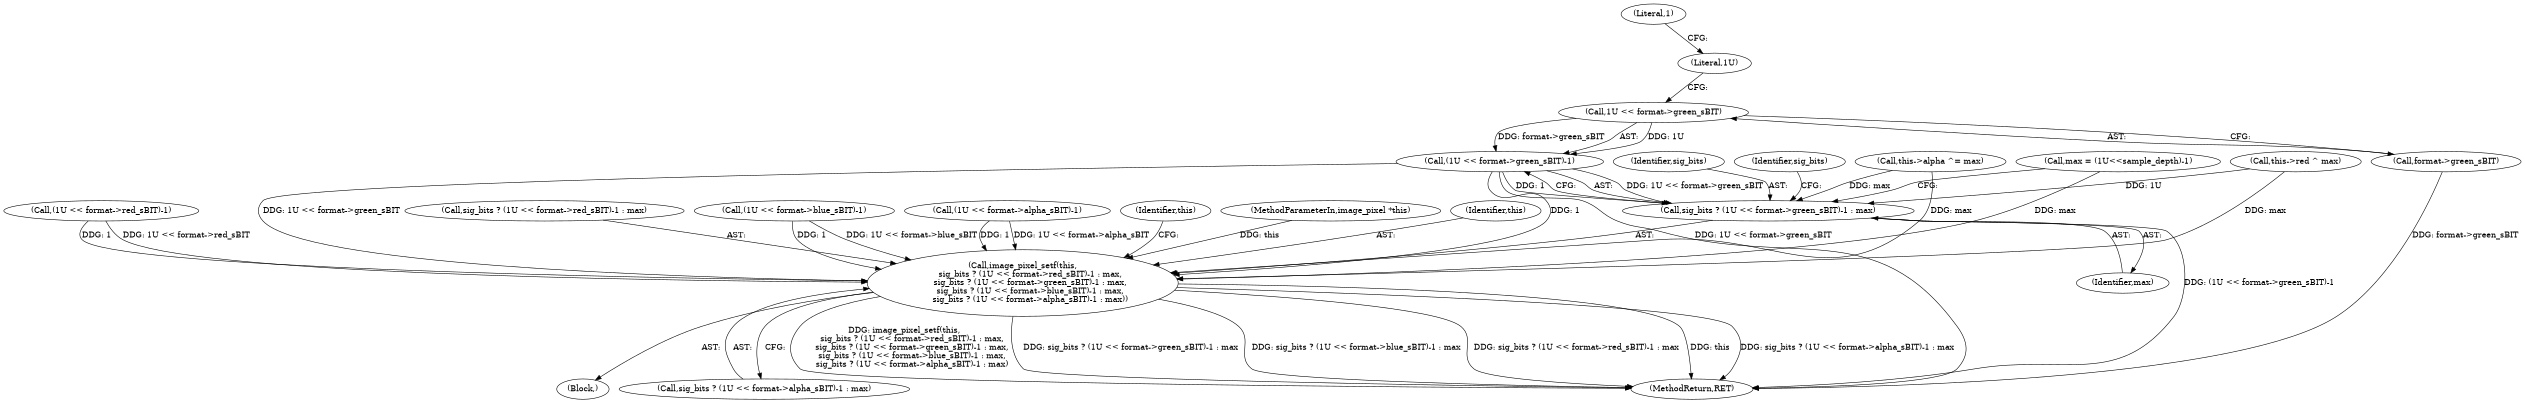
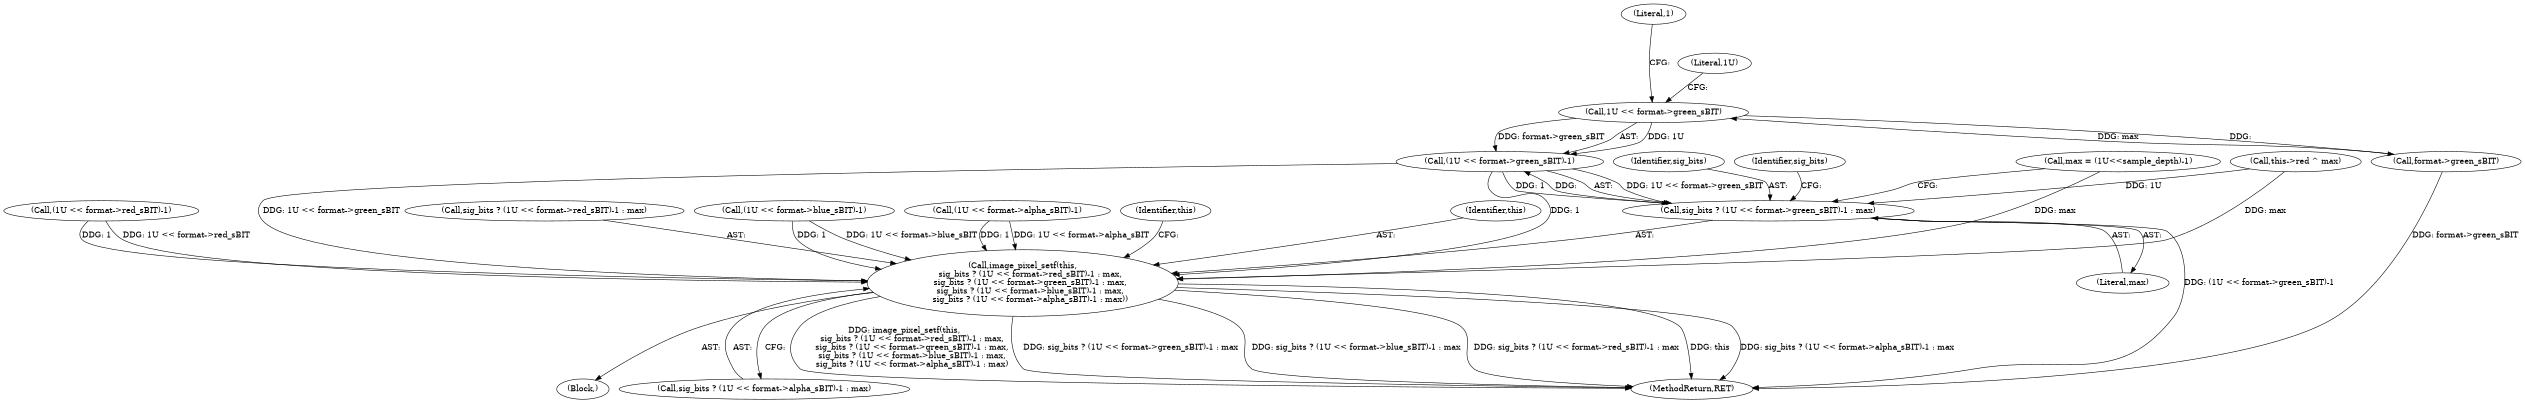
edge "(Literal,1)" -> "(Literal,1U)": now "(Literal,1)" -> "(Call,1U << format->green_sBIT)"
edge "(Call,format->green_sBIT)" -> "(Call,1U << format->green_sBIT)": label "AST: " -> "DDG: max"
edge "(Call,1U << format->green_sBIT)" -> "(Call,format->green_sBIT)": label "CFG: " -> "DDG: "
node "(Call,this->alpha ^= max)": removed
edge "(Call,sig_bits ? (1U << format->green_sBIT)-1 : max)" -> "(Call,(1U << format->green_sBIT)-1)": label "CFG: " -> "DDG: "
node "(MethodParameterIn,image_pixel *this)": removed
edge "(Call,(1U << format->green_sBIT)-1)" -> "(MethodReturn,RET)": removed, label "DDG: 1U << format->green_sBIT"
node "(Identifier,max)": label "(Identifier,max)" -> "(Literal,max)"
